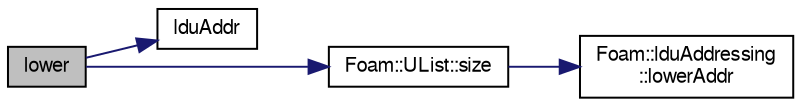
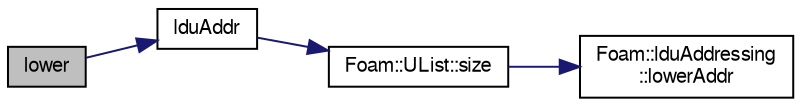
edge "lower" -> "Foam::UList::size": now "lduAddr" -> "Foam::UList::size"
